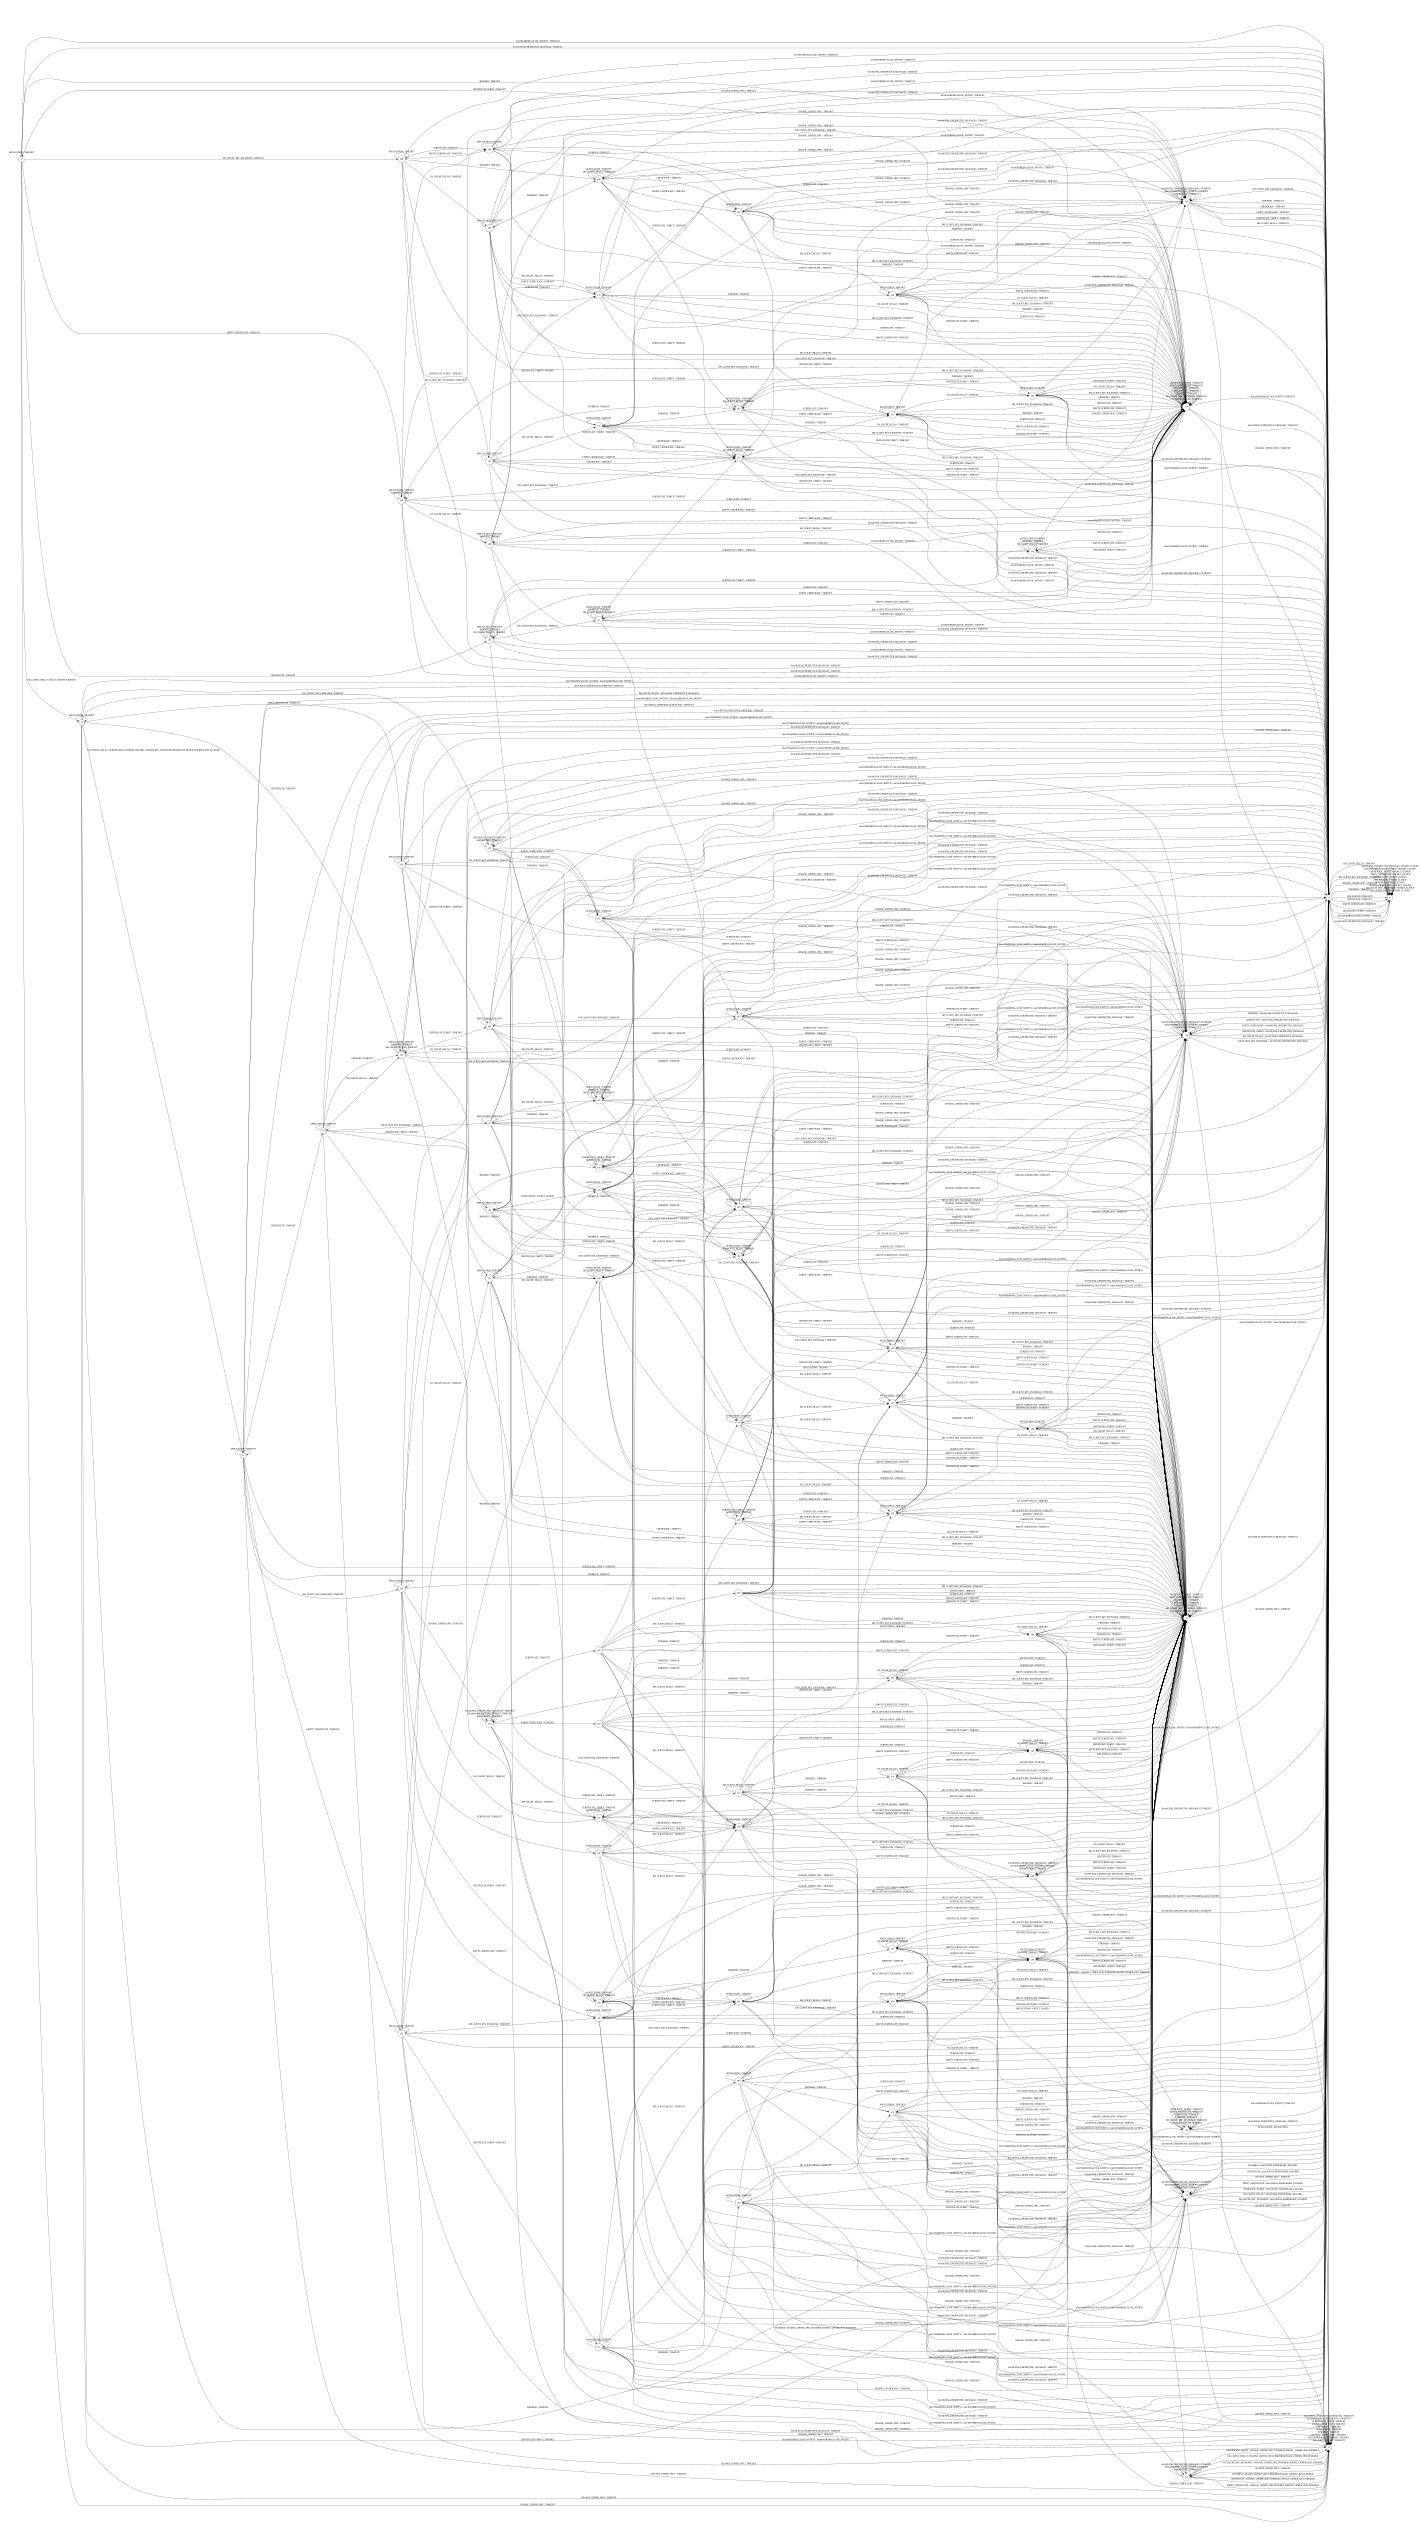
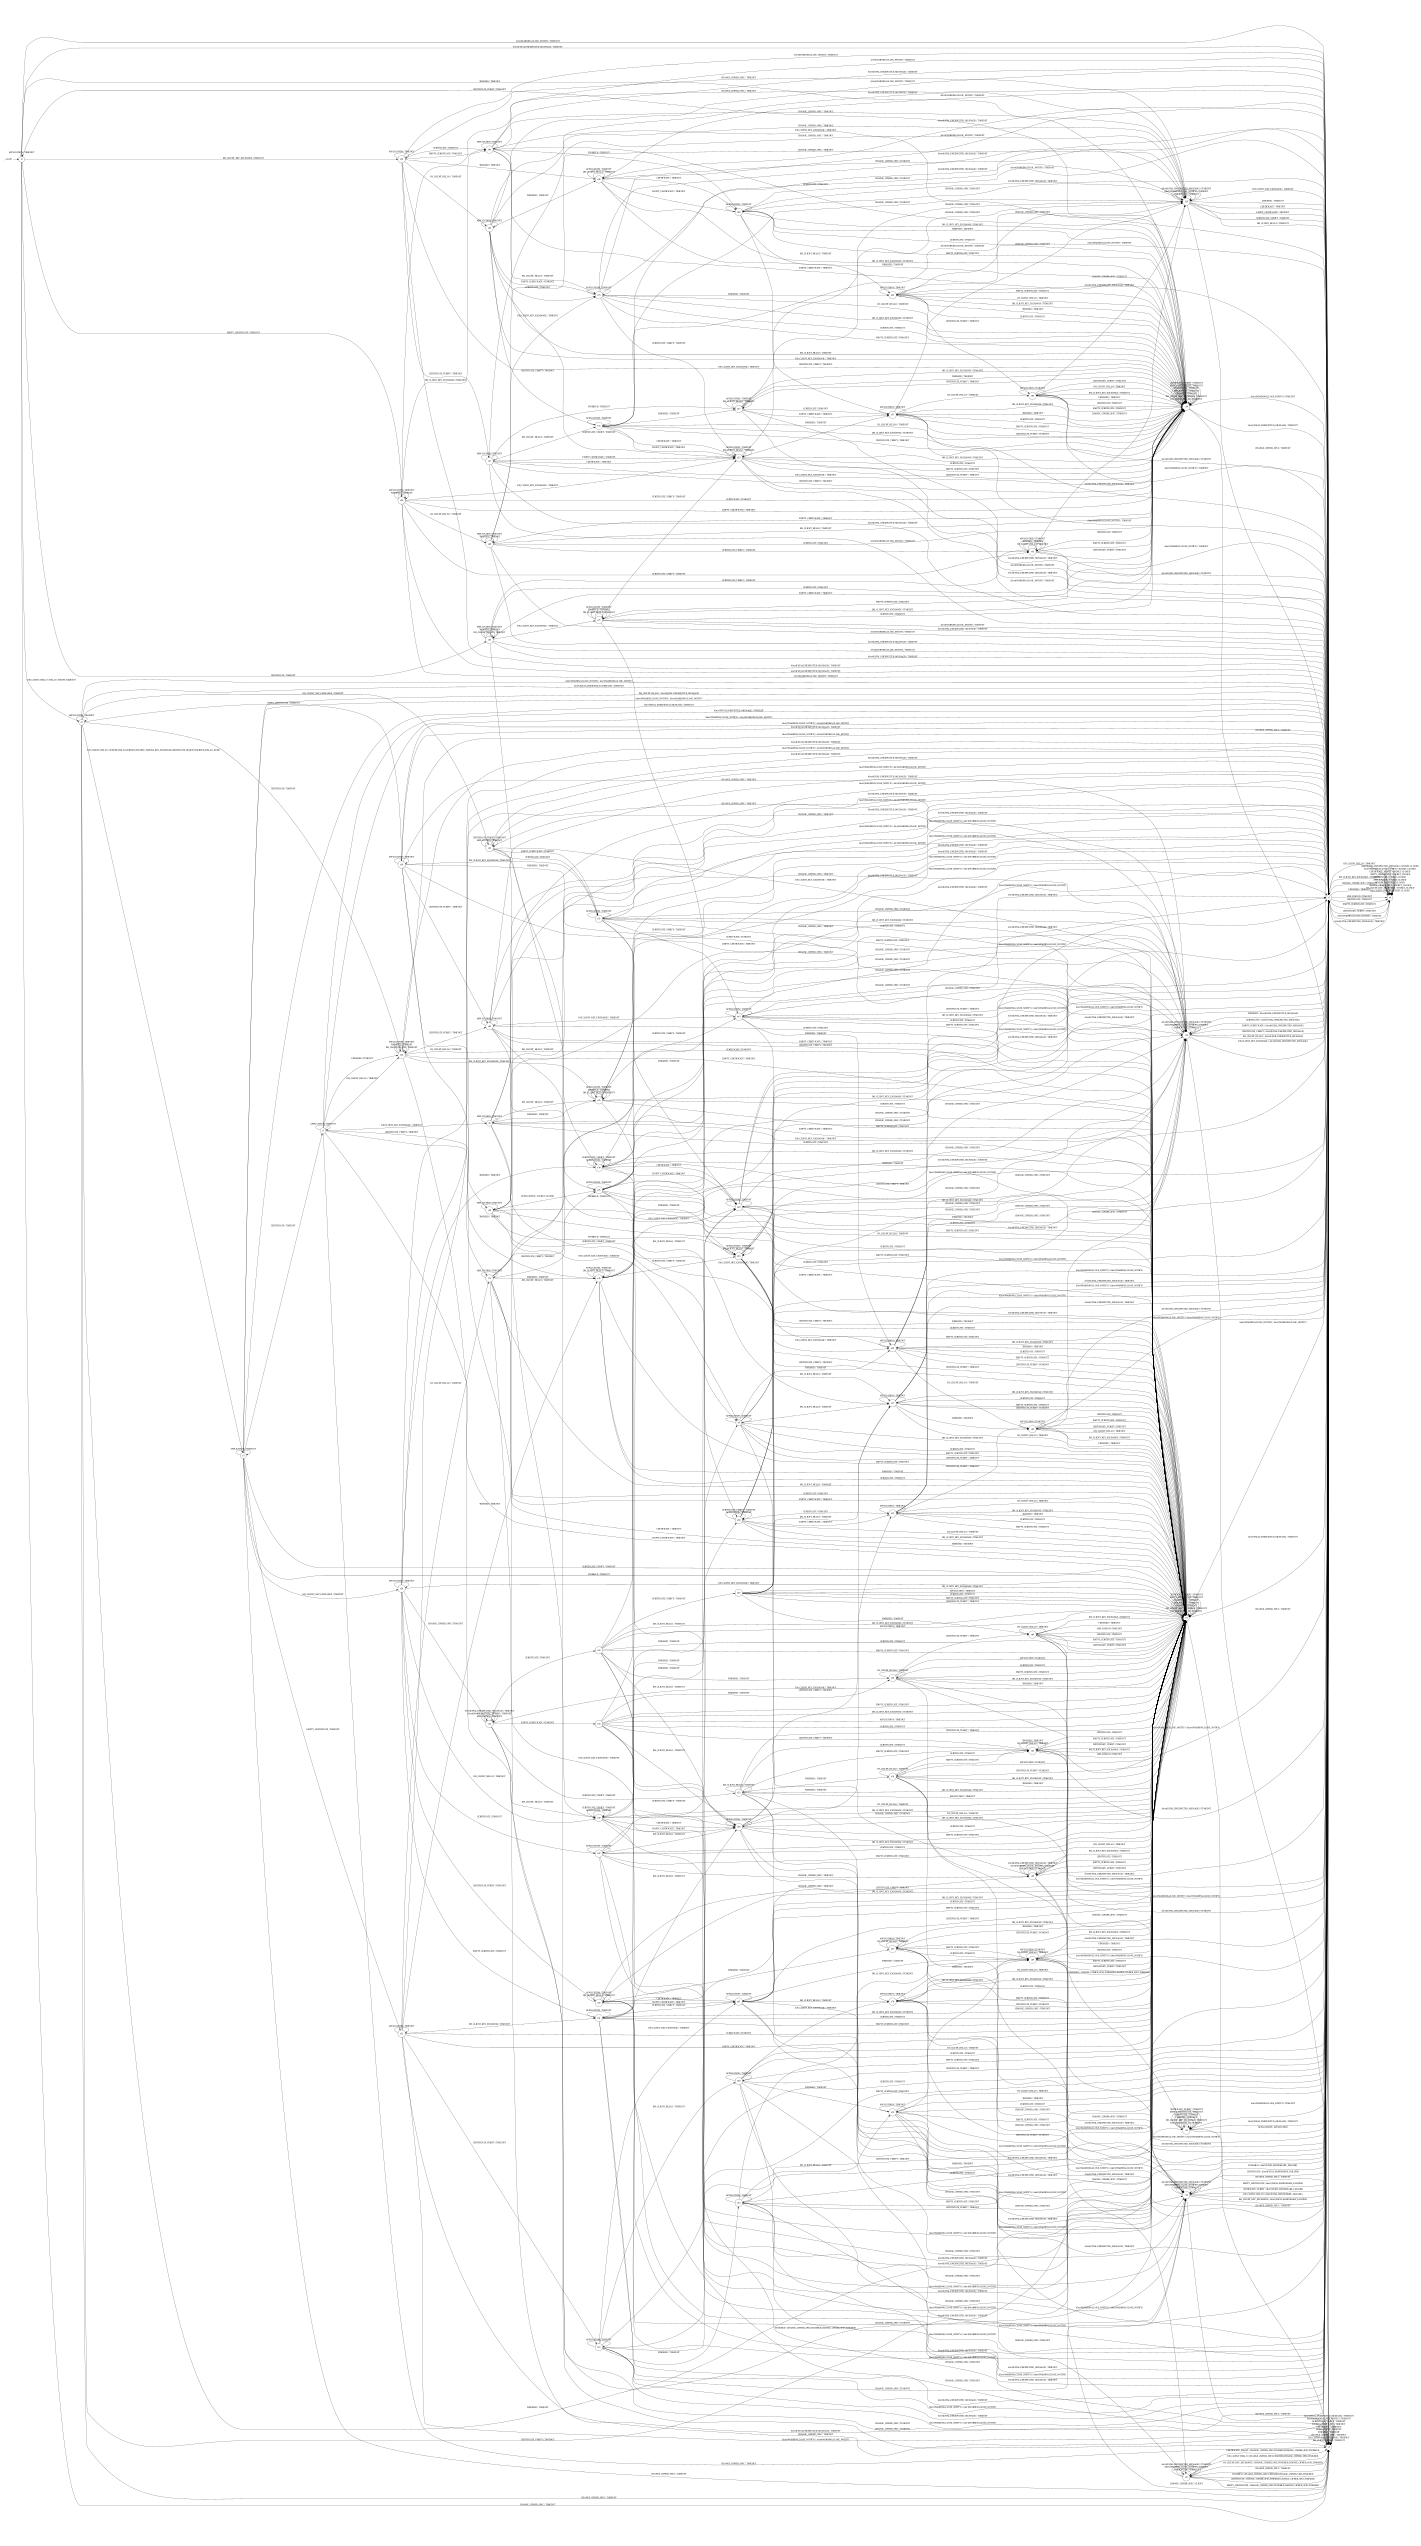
edge "s26" -> "s28": added, label "CHANGE_CIPHER_SPEC / TIMEOUT"
node "__start0": added
edge "s38" -> "s47": removed, label "CERTIFICATE_VERIFY / TIMEOUT"
edge "s30" -> "s66": now "s30" -> "s41"
edge "s9" -> "s64": label "APPLICATION / TIMEOUT" -> "FINISHED / TIMEOUT"
edge "s49" -> "s51": removed, label "DH_CLIENT_HELLO / TIMEOUT"
edge "s74" -> "s13": label "APPLICATION / SOCKET_CLOSED" -> "CHANGE_CIPHER_SPEC / TIMEOUT"
edge "s12" -> "s13": label "TIMEOUT_CIPHER_SPEC / TIMEOUT" -> "CHANGE_CIPHER_SPEC / TIMEOUT"
edge "s10" -> "s1": label "CHANGE_CIPHER_SPEC / TIMEOUT" -> "CHANGE_CIPHER_SPEC / CLIENT"
